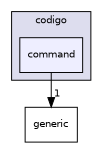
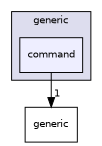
cluster "codigo": label "codigo" -> "generic"
